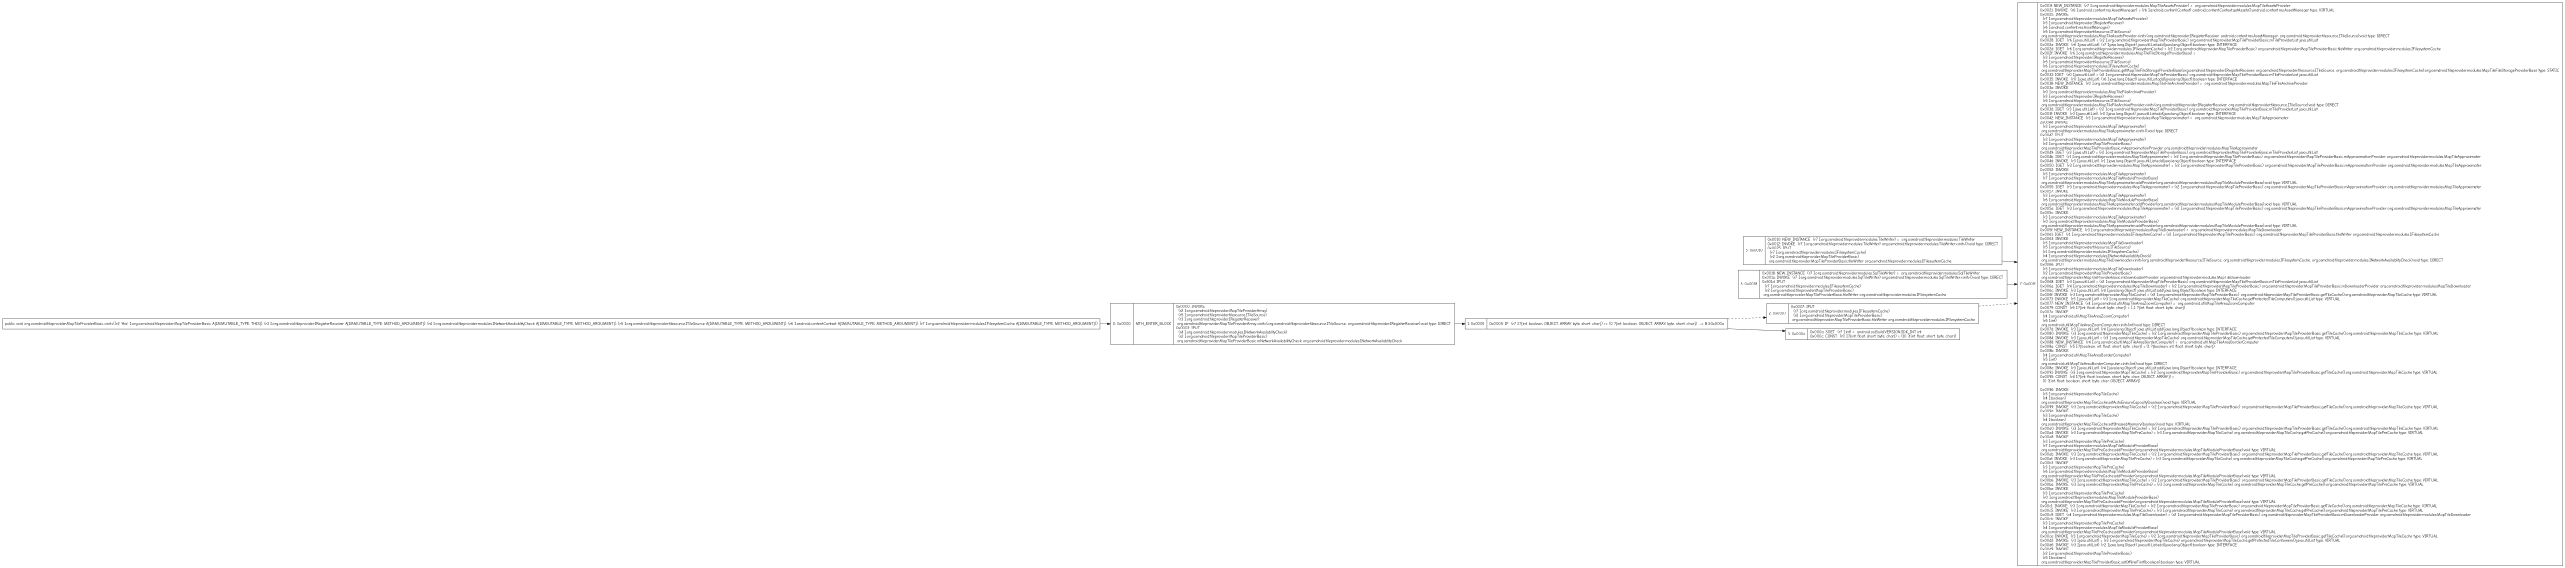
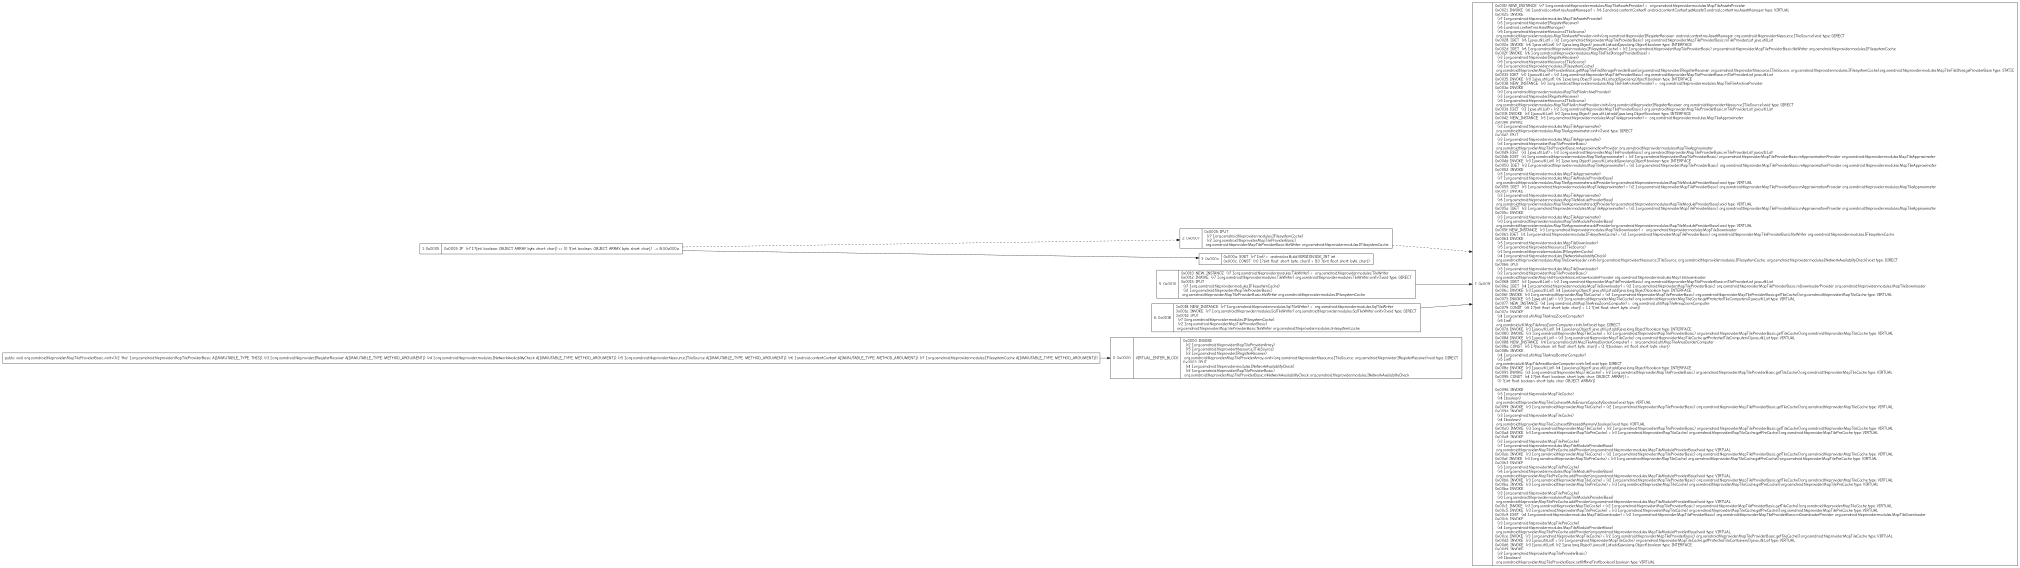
node "5: 0x0010": text "0x0025: IPUT" -> "0x0015: IPUT"
node "6: 0x0018": text "0x501d: IPUT" -> "0x001d: IPUT"
node "2: 0x0007": text "0x0007: IPUT" -> "0x0005: IPUT"
node "0: 0x0000": text "MTH_ENTER_BLOCK" -> "VIRTUAL_ENTER_BLOCK"
edge "0: 0x0000" -> "1: 0x0005": removed
